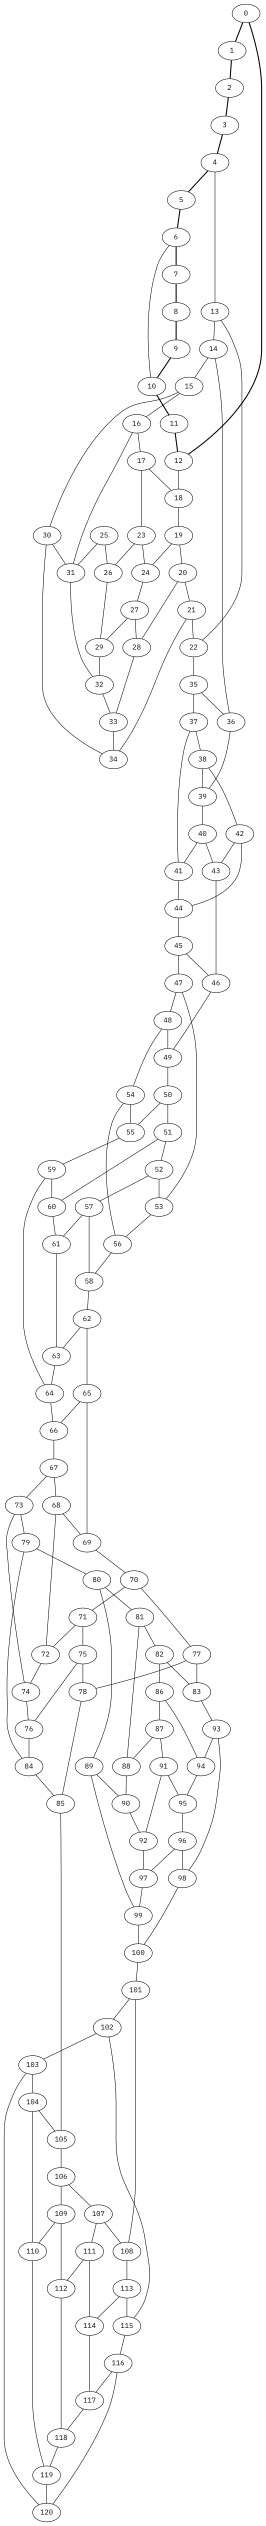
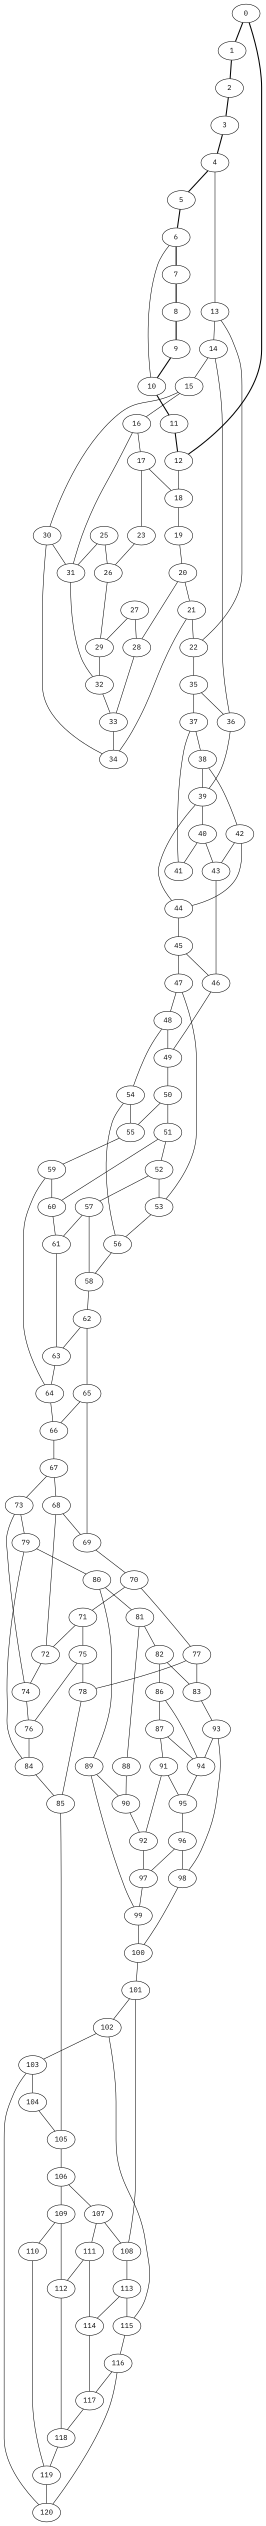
node "24": removed
edge "41" -- "44": now "39" -- "44"
edge "87" -- "88": now "87" -- "94"
edge "104" -- "110": removed
